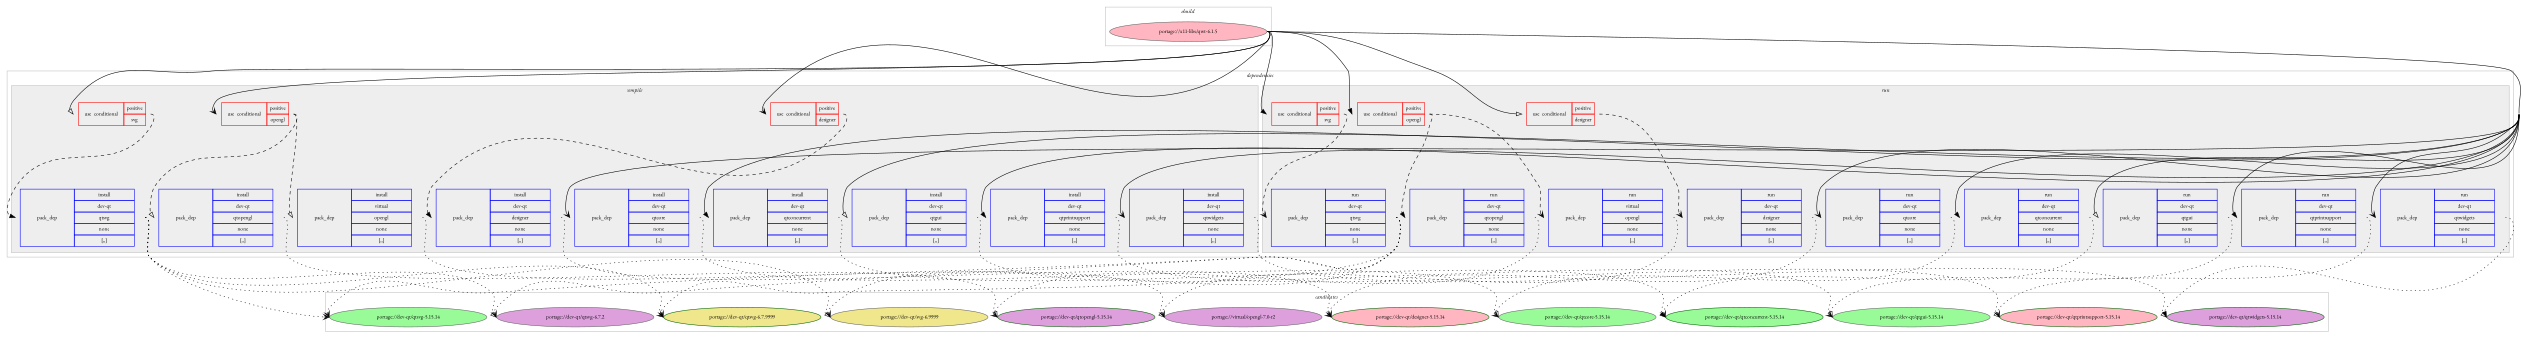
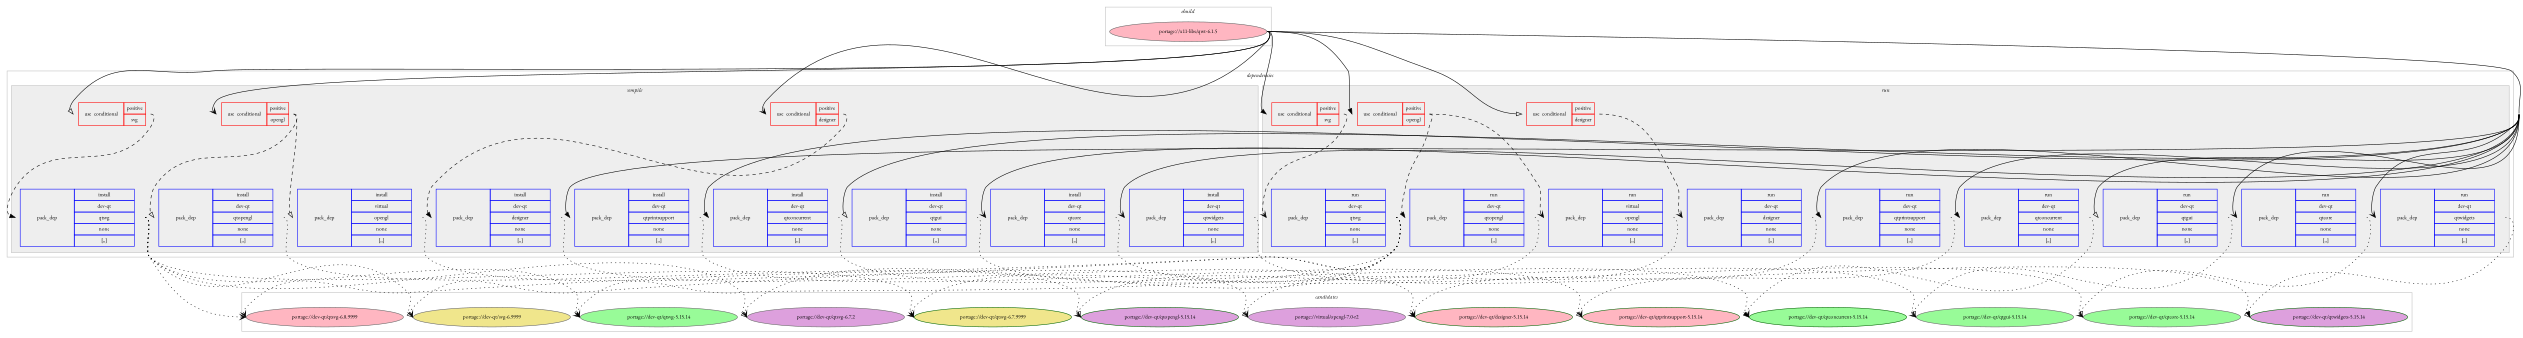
node "portage://dev-qt/qtsvg-6.8.9999": added
